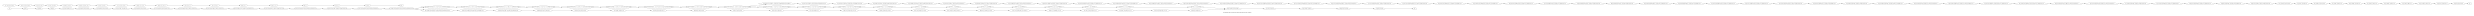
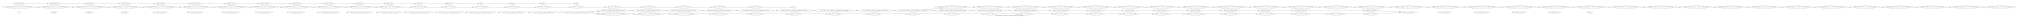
node "81 | 15 26 35 38 52 56 : 4 5 8 9 12 13 18 19 20 21 22": removed
